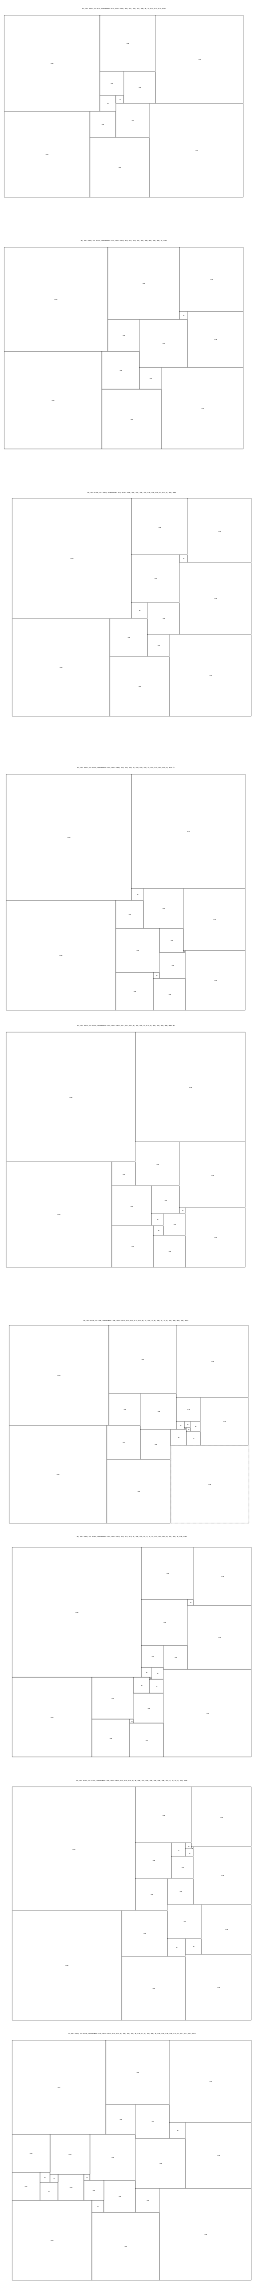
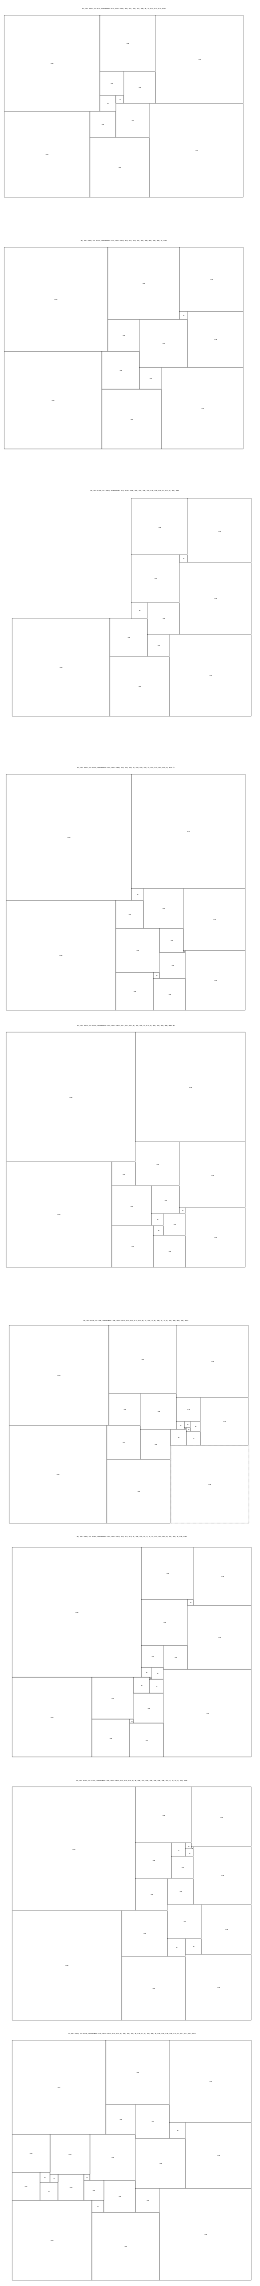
node "R, W: 120, H: 109, ORDER: 13, GC: {49, 30, 41, 19, 11, 16, 36, 60, 8, 24, 4, 32, 28}": moved (132, 491) -> (135, 489)
node "60": removed
